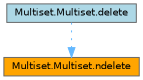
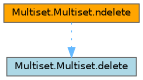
edge "Multiset.Multiset.delete" -> "Multiset.Multiset.ndelete": reversed
